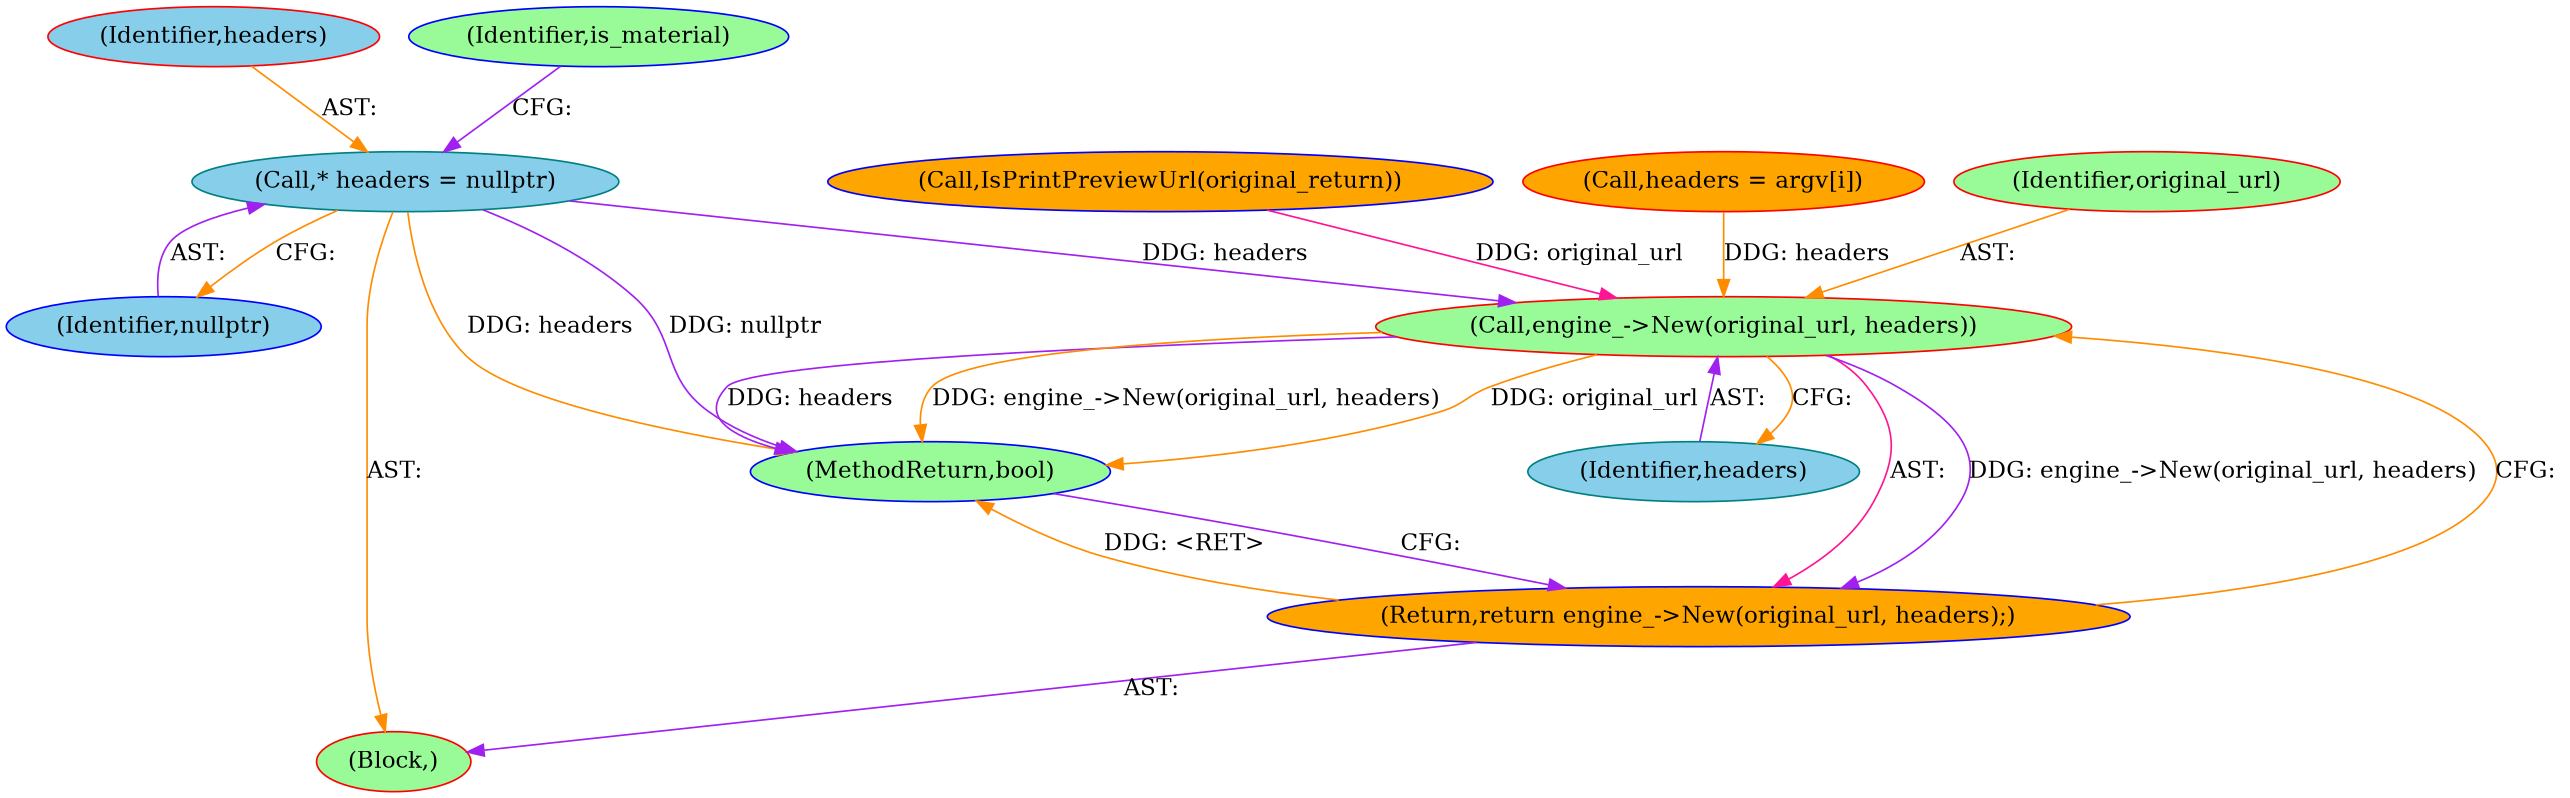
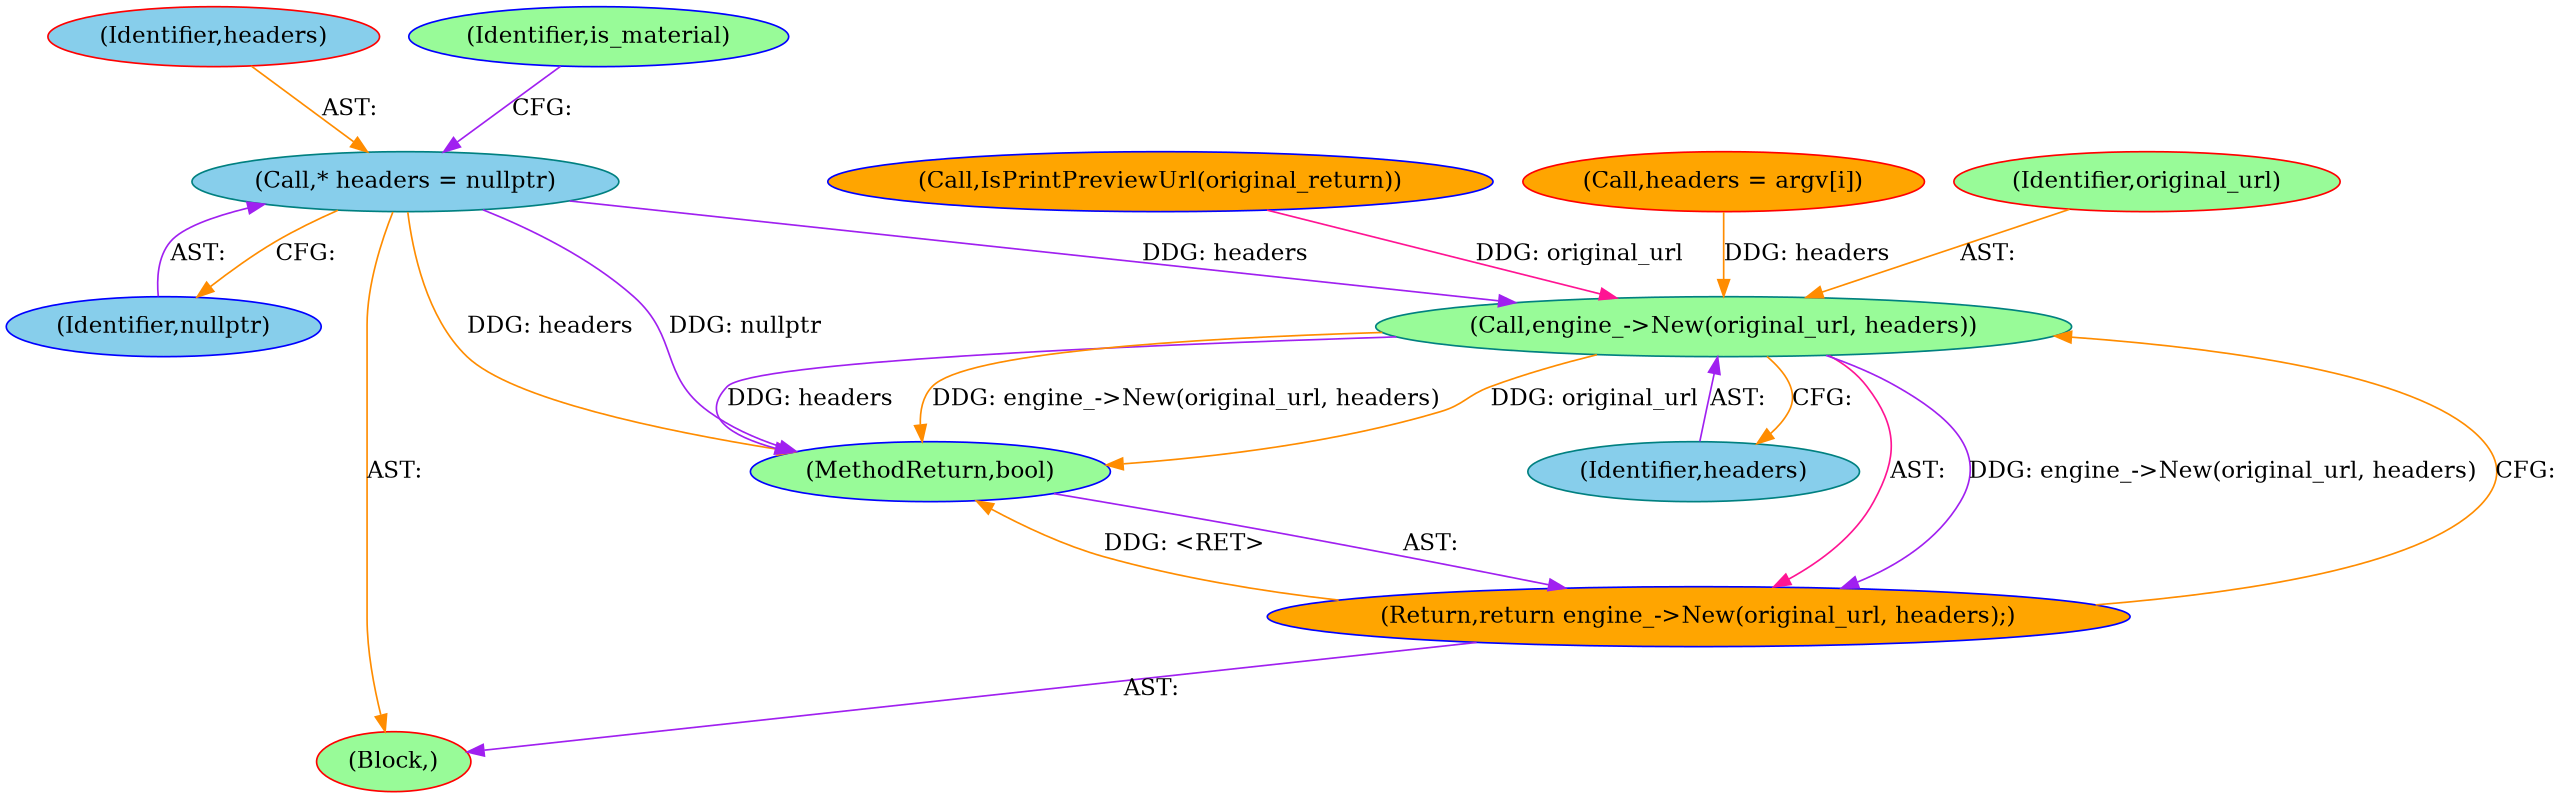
node "(Call,engine_->New(original_url, headers))": color red -> teal
edge "(MethodReturn,bool)" -> "(Return,return engine_->New(original_url, headers);)": label "CFG: " -> "AST: "
